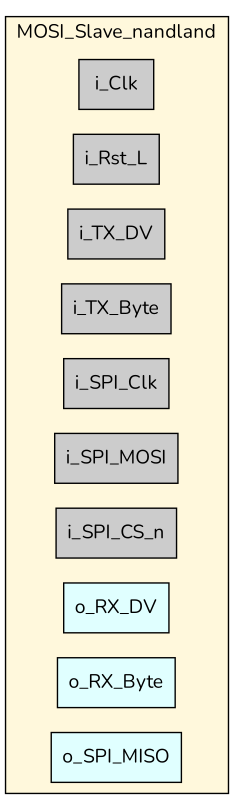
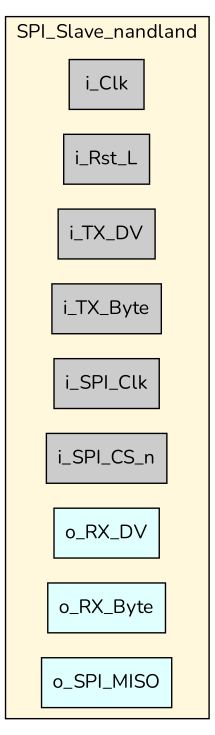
cluster "MOSI_Slave_nandland": label "MOSI_Slave_nandland" -> "SPI_Slave_nandland"
node "i_SPI_MOSI": removed
